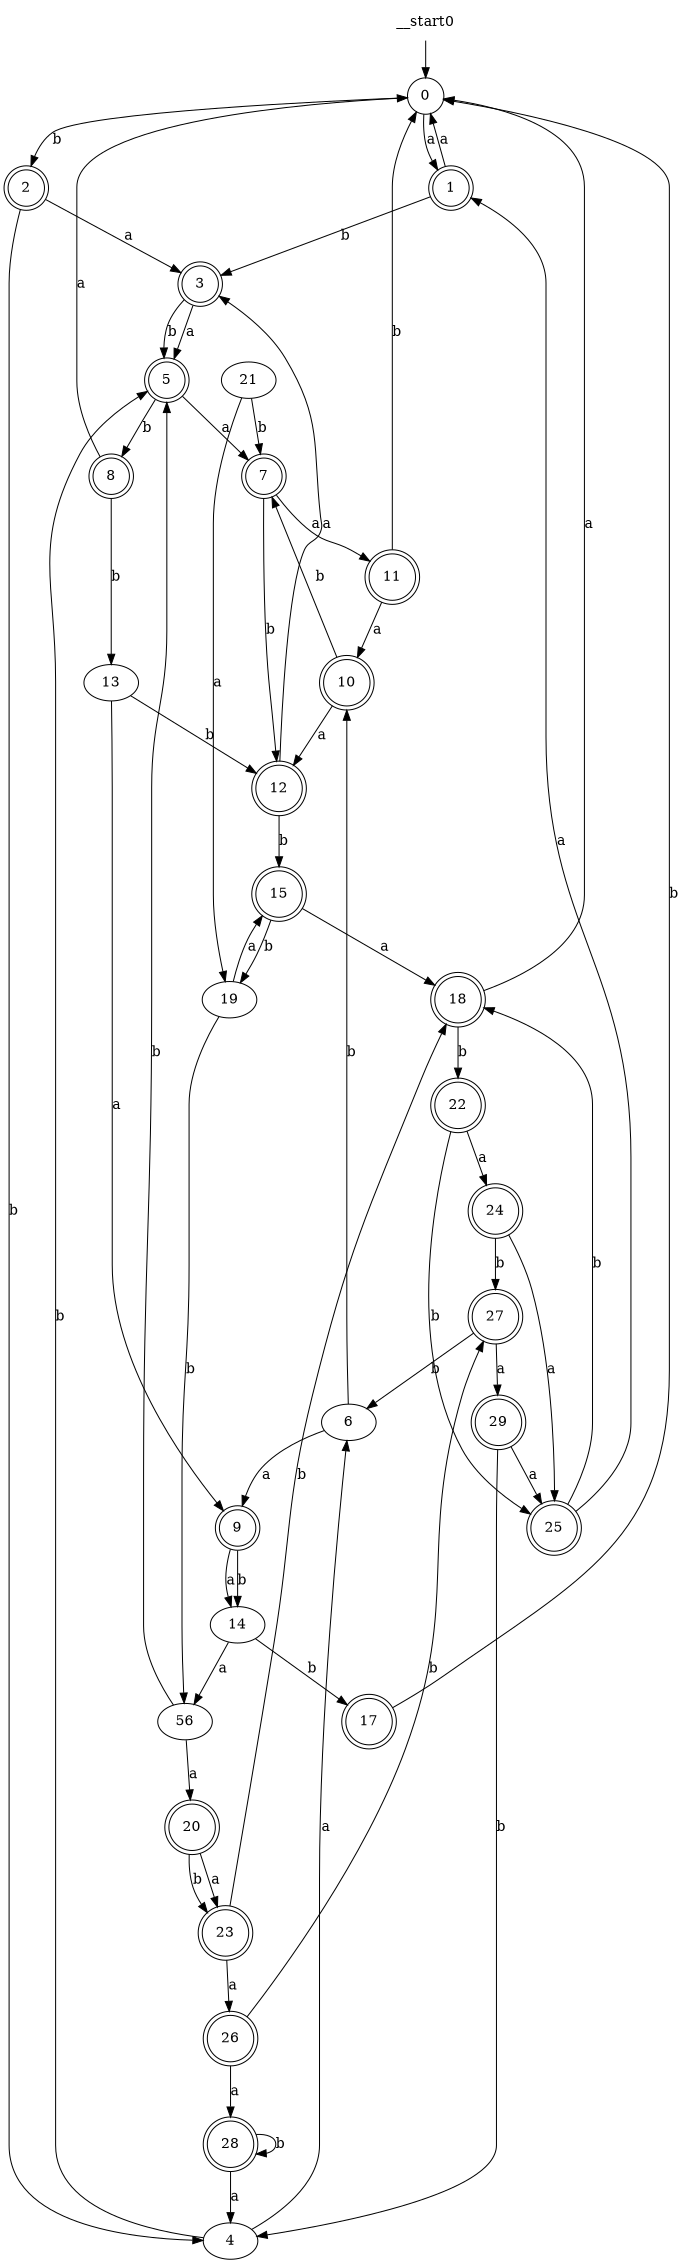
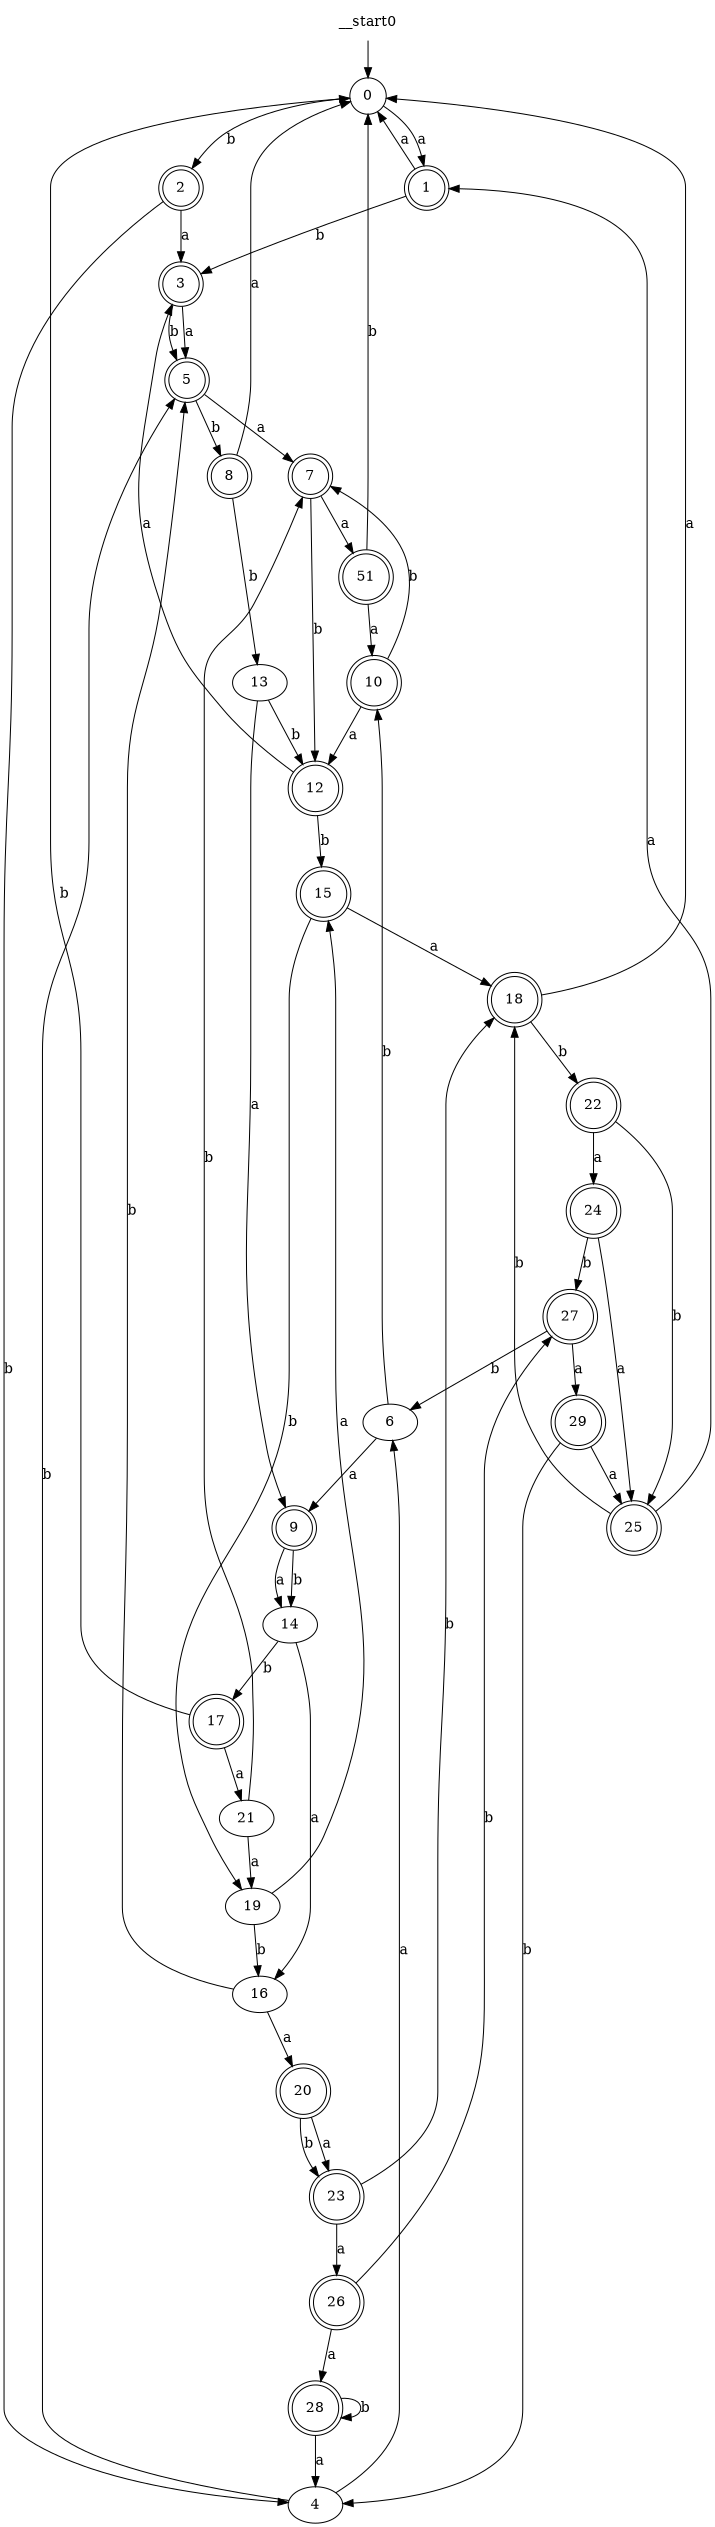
node "11": label "11" -> "51"
node "56": label "56" -> "16"
edge "17" -> "21": added, label "a"
